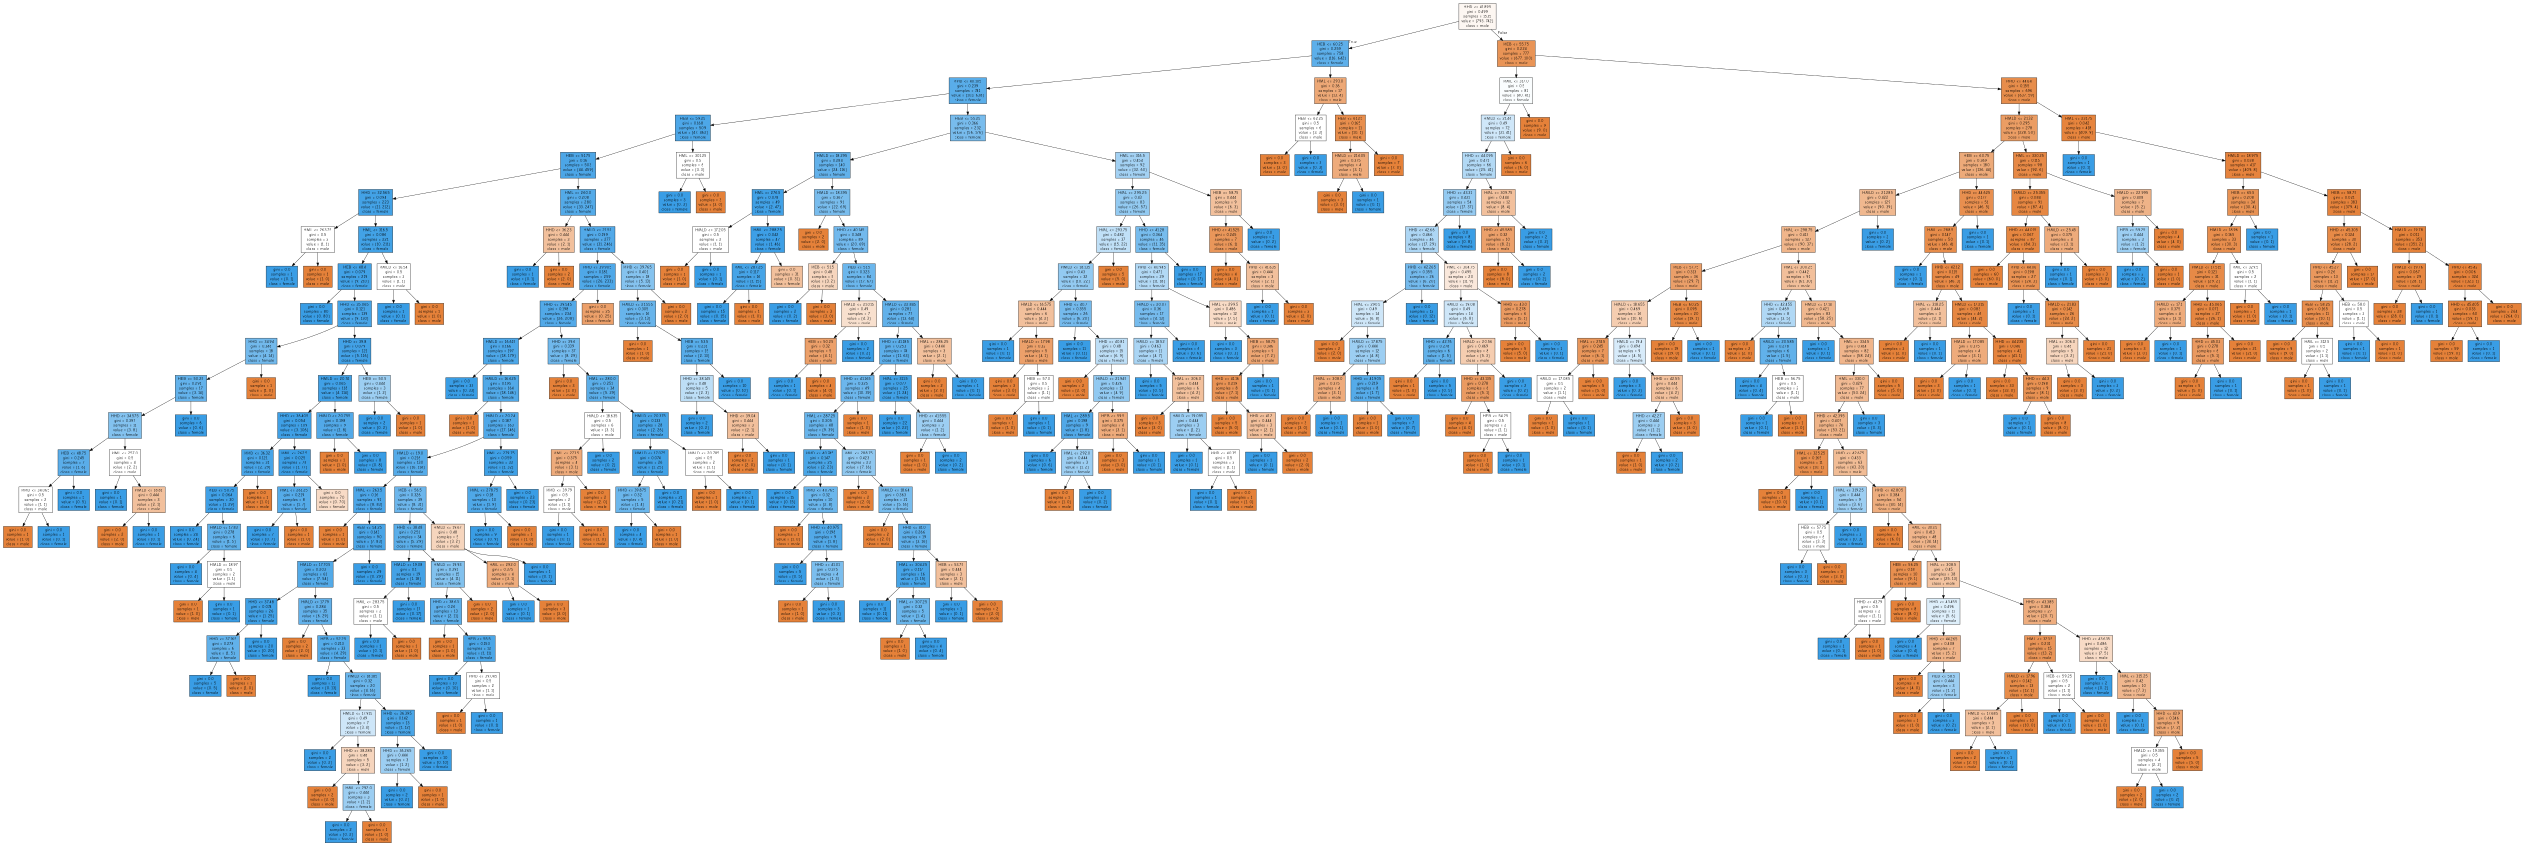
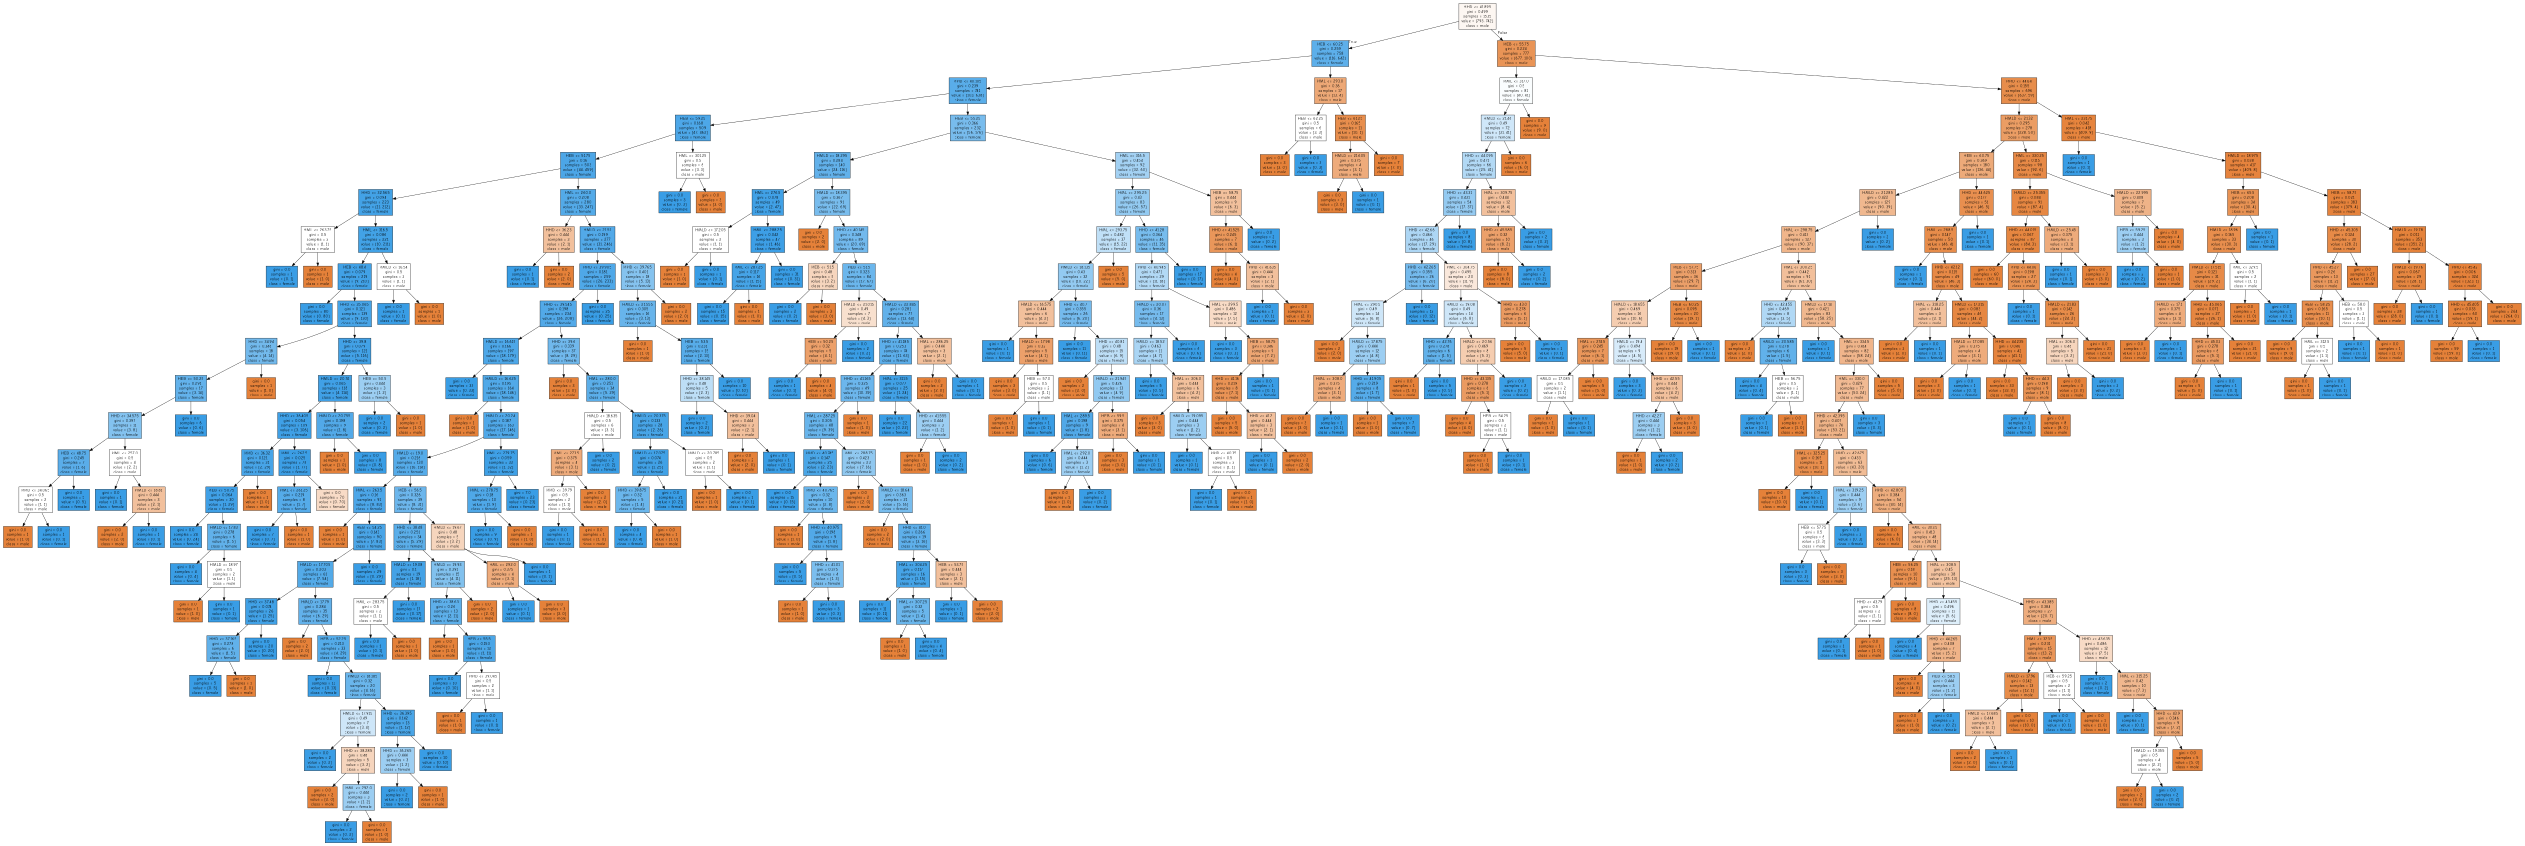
node "gini = 0.0 samples = 31 value = [0, 31] class = female": fillcolor #f2c09c -> #399de5
node "gini = 0.0 samples = 17 value = [17, 0] class = male": label "gini = 0.0 samples = 17 value = [17, 0] class = male" -> "gini = 0.0 samples = 27 value = [17, 0] class = male"
node "gini = 0.0 samples = 25 value = [0, 25] class = female": fillcolor #eca06a -> #399de5
node "gini = 0.0 samples = 23 value = [0, 23] class = female": label "gini = 0.0 samples = 23 value = [0, 23] class = female" -> "gini = 7.0 samples = 23 value = [0, 23] class = female"
